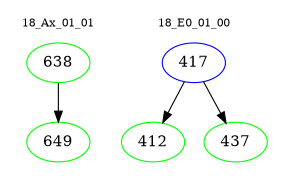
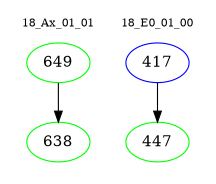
edge "638" -> "649": reversed
node "412": removed
node "437": label "437" -> "447"
